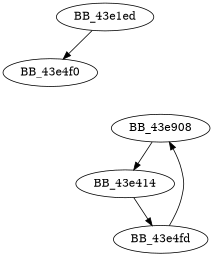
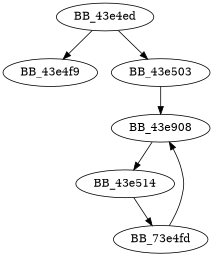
node "BB_43e1ed": label "BB_43e1ed" -> "BB_43e4ed"
node "BB_43e4f0": label "BB_43e4f0" -> "BB_43e4f9"
node "BB_43e503": added
node "BB_43e414": label "BB_43e414" -> "BB_43e514"
node "BB_43e4fd": label "BB_43e4fd" -> "BB_73e4fd"
